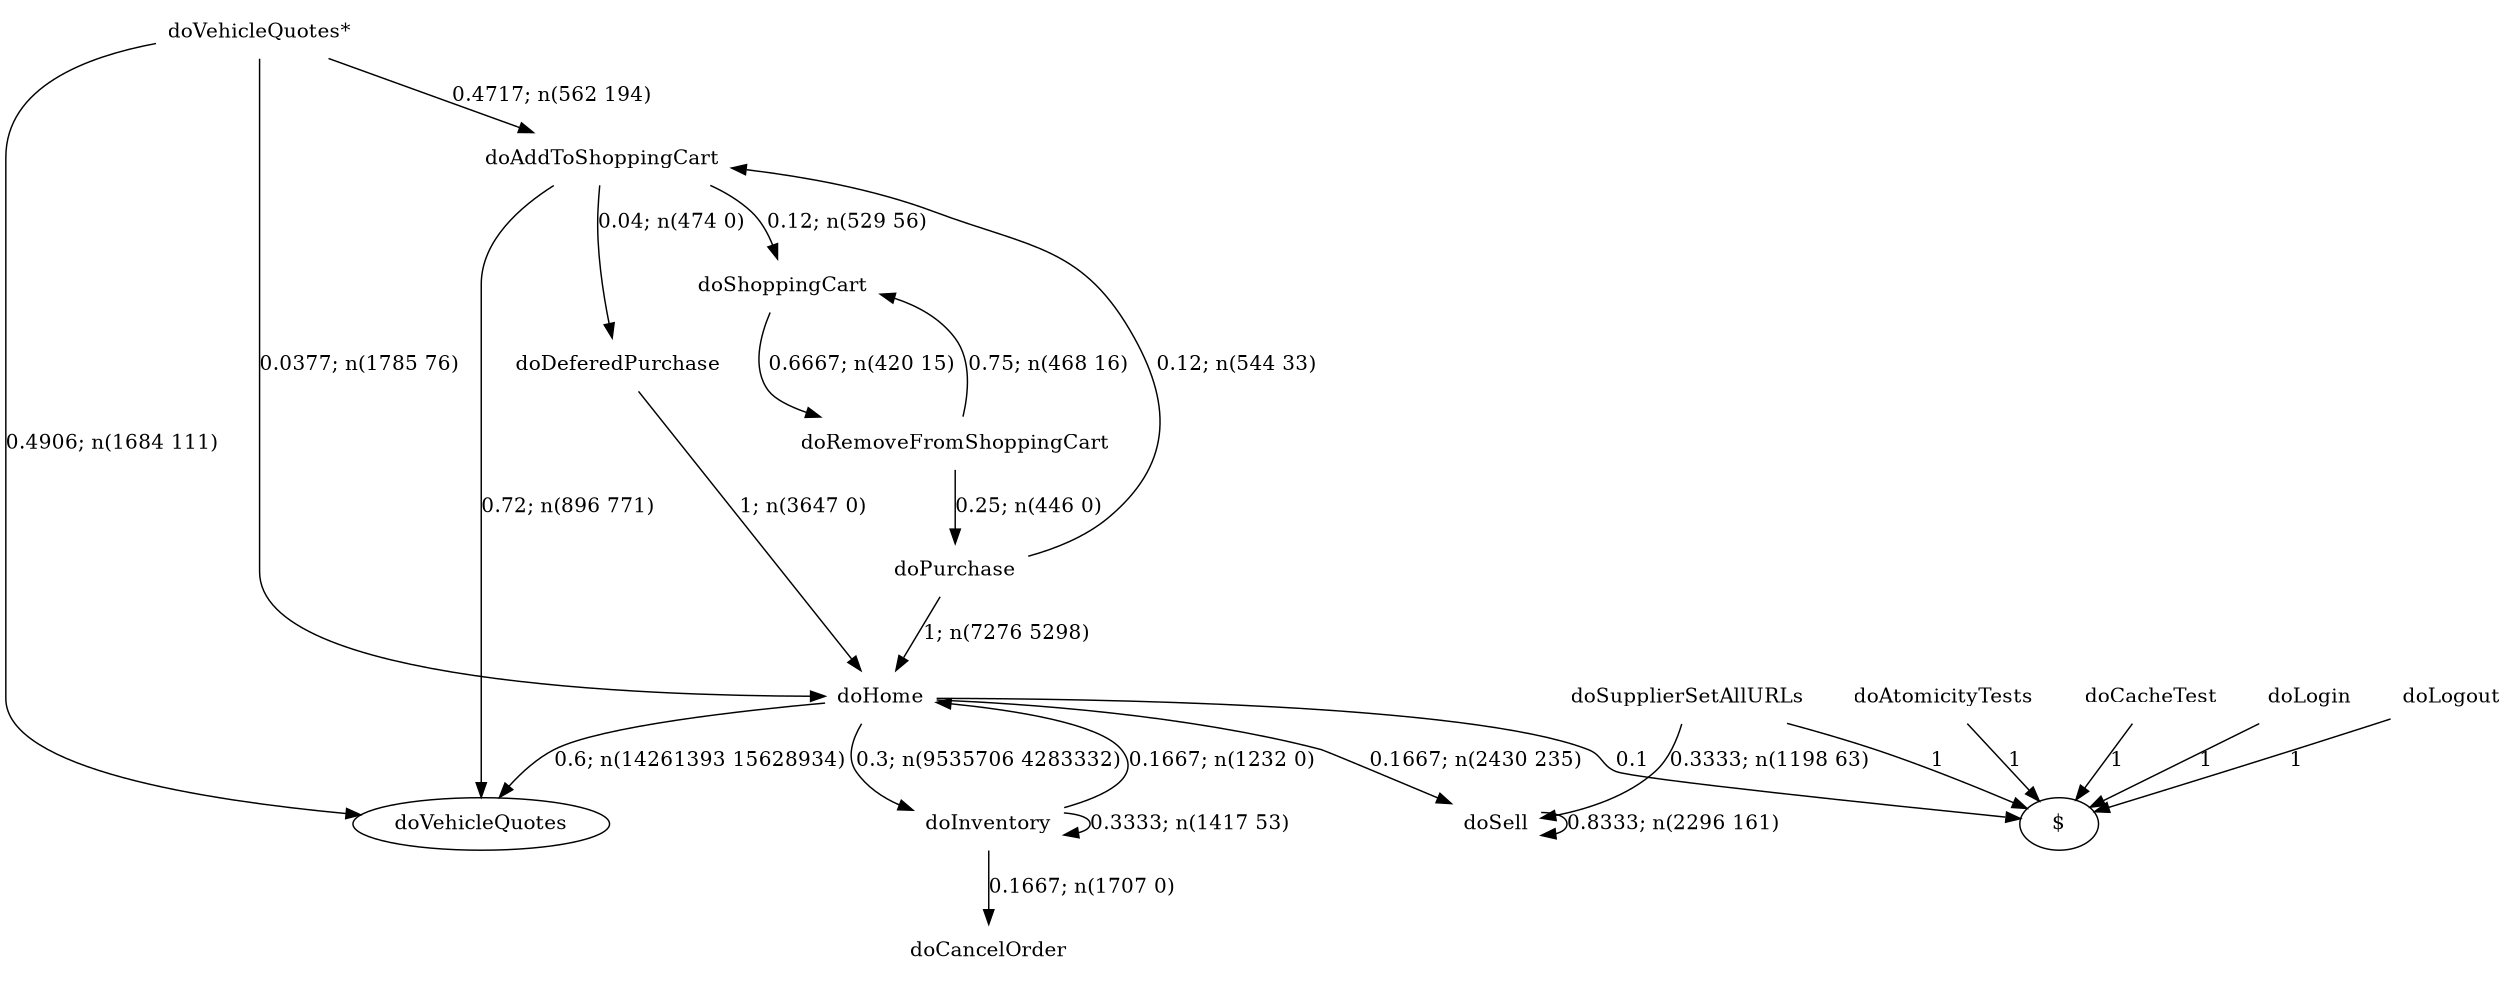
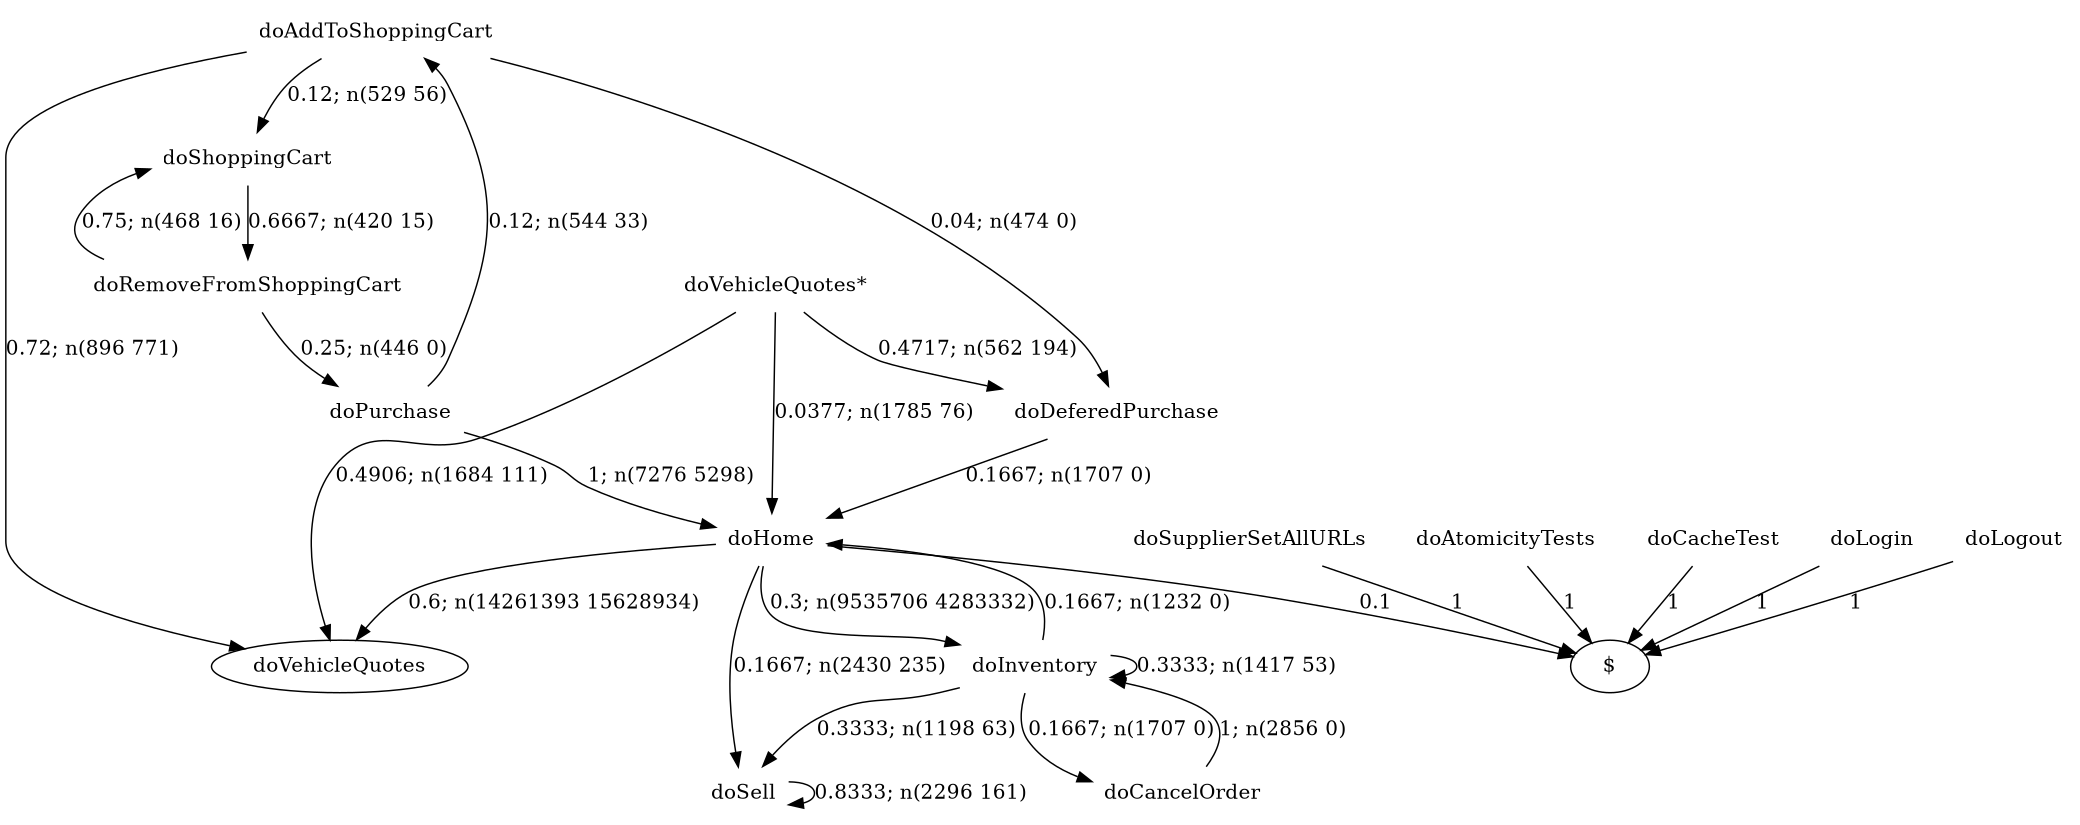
edge "doVehicleQuotes*" -> "doAddToShoppingCart": now "doVehicleQuotes*" -> "doDeferedPurchase"
edge "doDeferedPurchase" -> "doHome": label "1; n(3647 0)" -> "0.1667; n(1707 0)"
edge "doCancelOrder" -> "doInventory": added, label "1; n(2856 0)"
edge "doSupplierSetAllURLs" -> "doSell": now "doInventory" -> "doSell"
